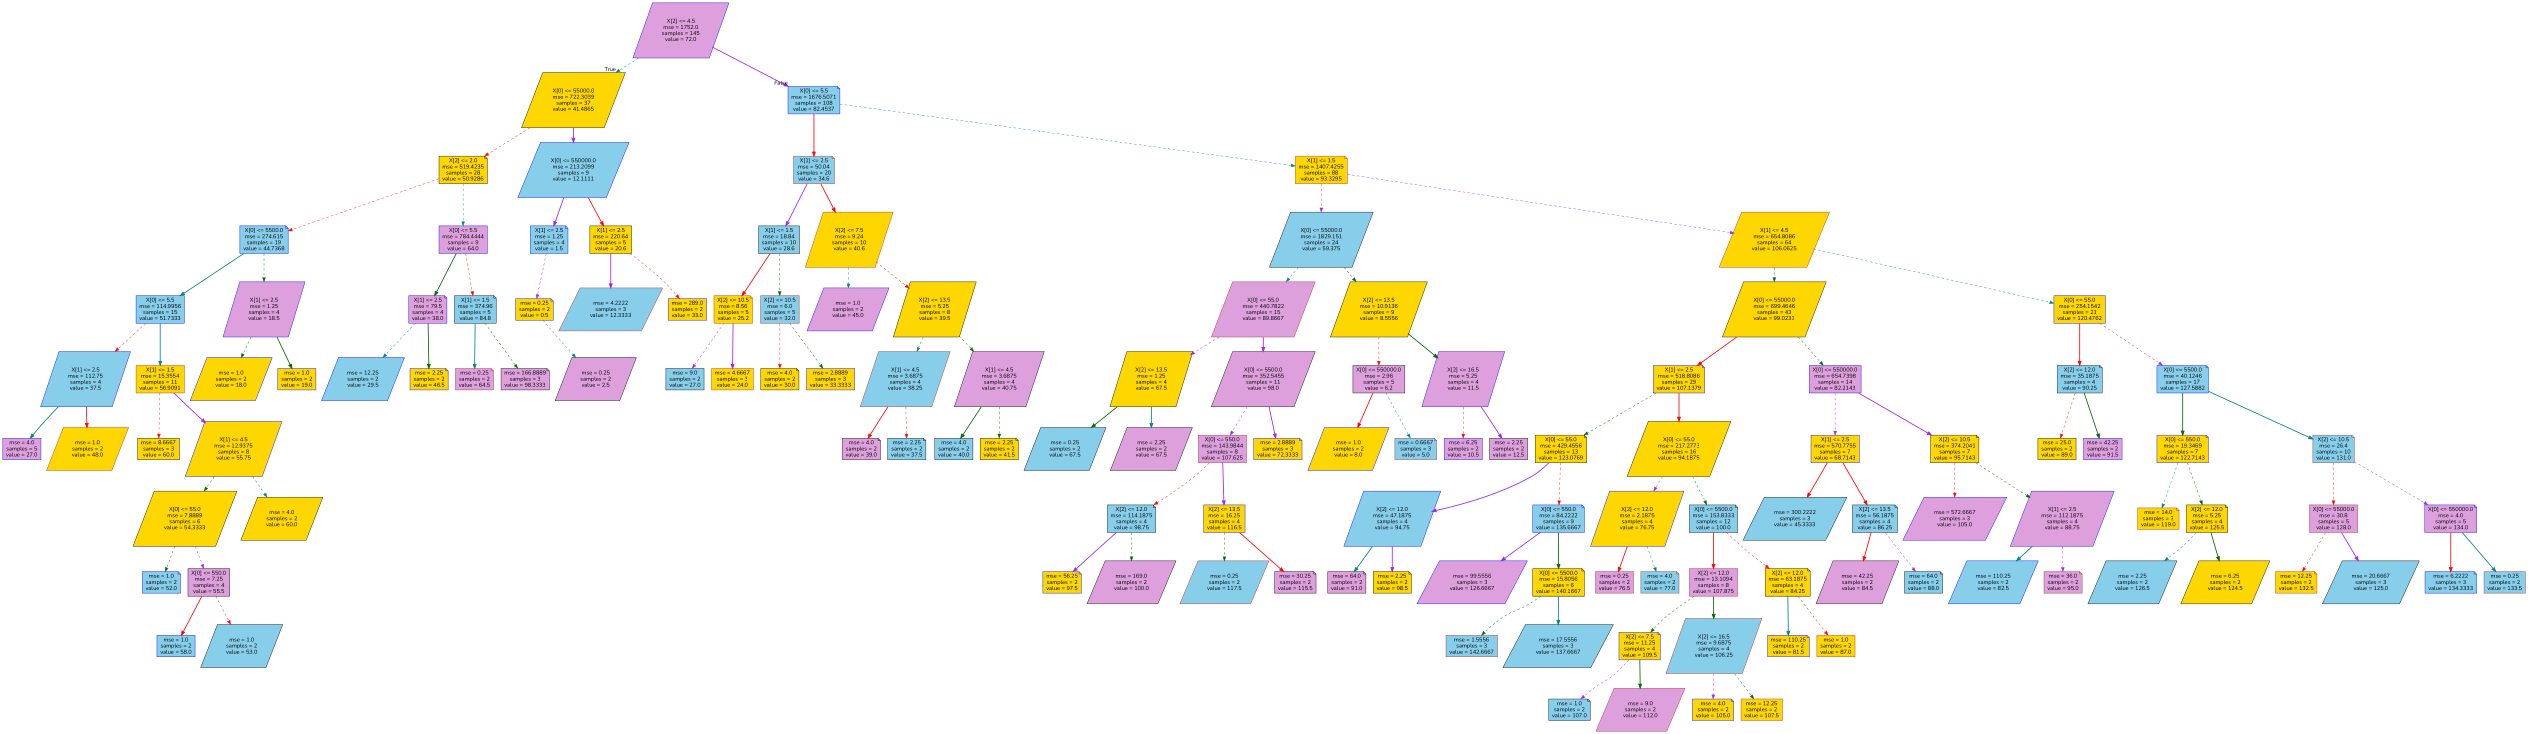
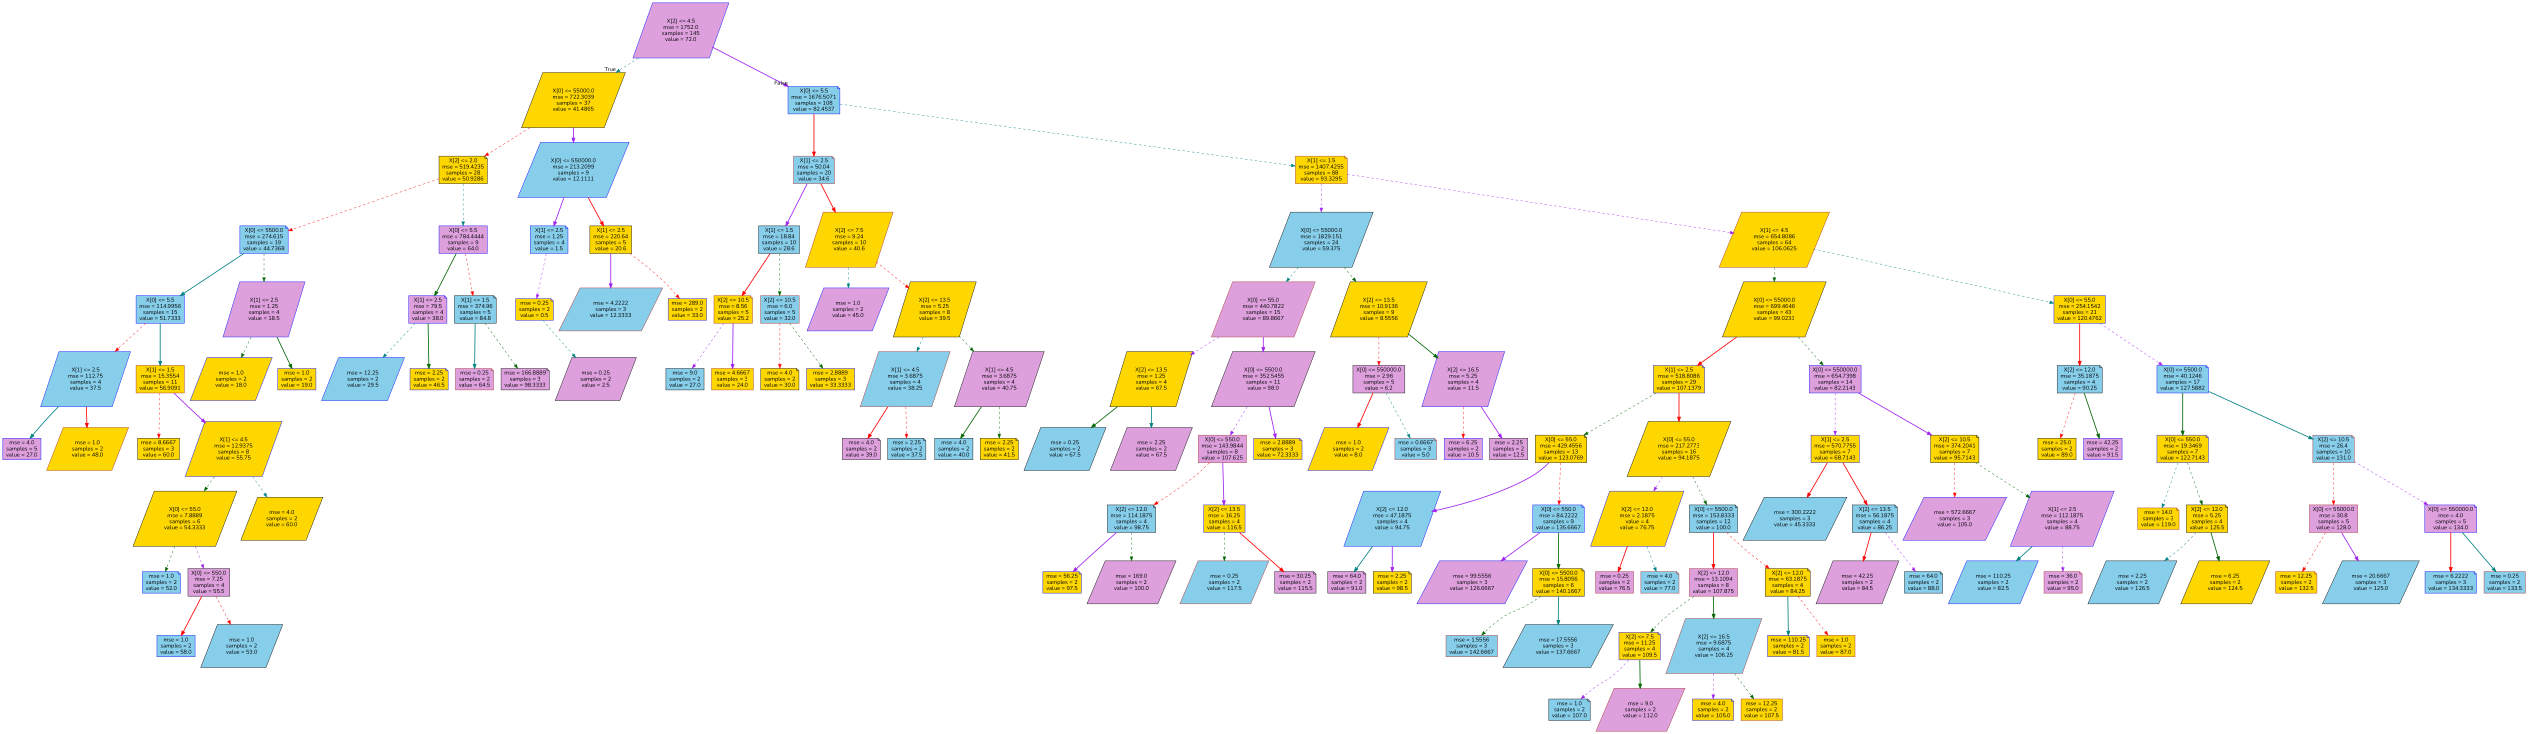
node "X[2] <= 12.0 mse = 2.1875 samples = 4 value = 76.75": label "X[2] <= 12.0 mse = 2.1875 samples = 4 value = 76.75" -> "X[2] <= 12.0 mse = 2.1875 value = 4 value = 76.75"
